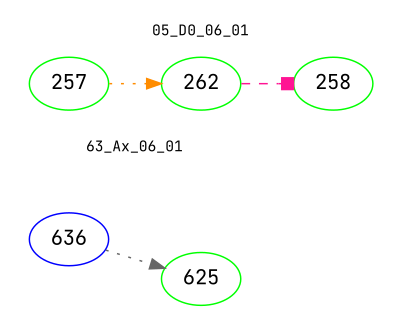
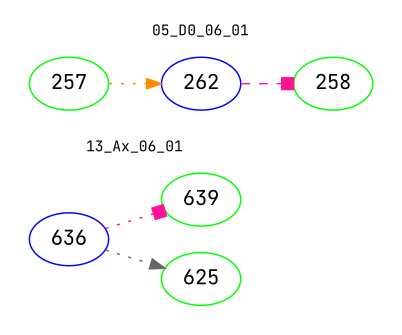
node "262": color green -> blue
cluster "63_Ax_06_01": label "63_Ax_06_01" -> "13_Ax_06_01"
node "639": added
